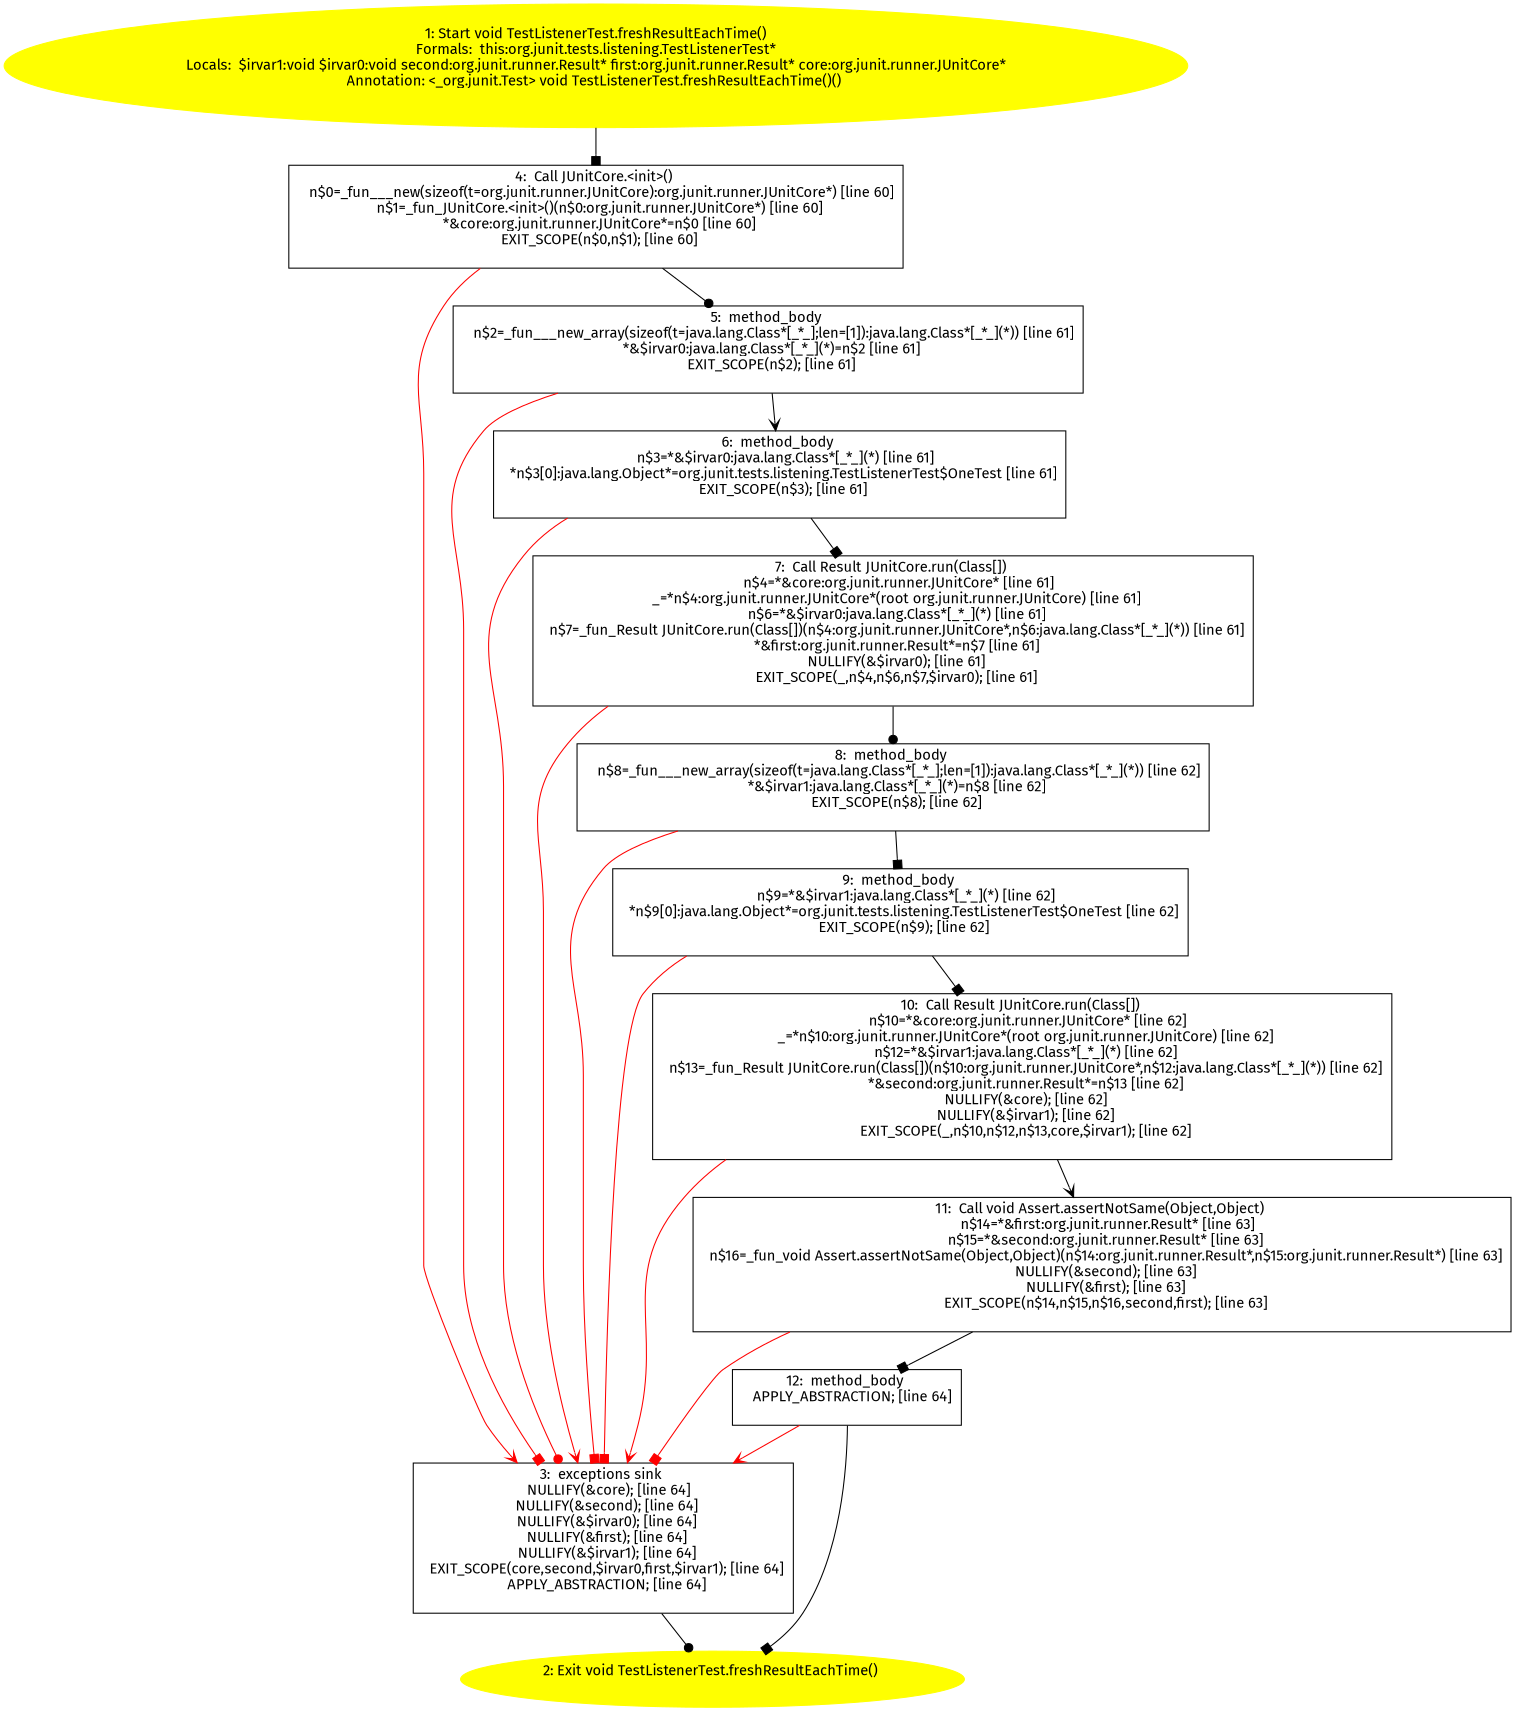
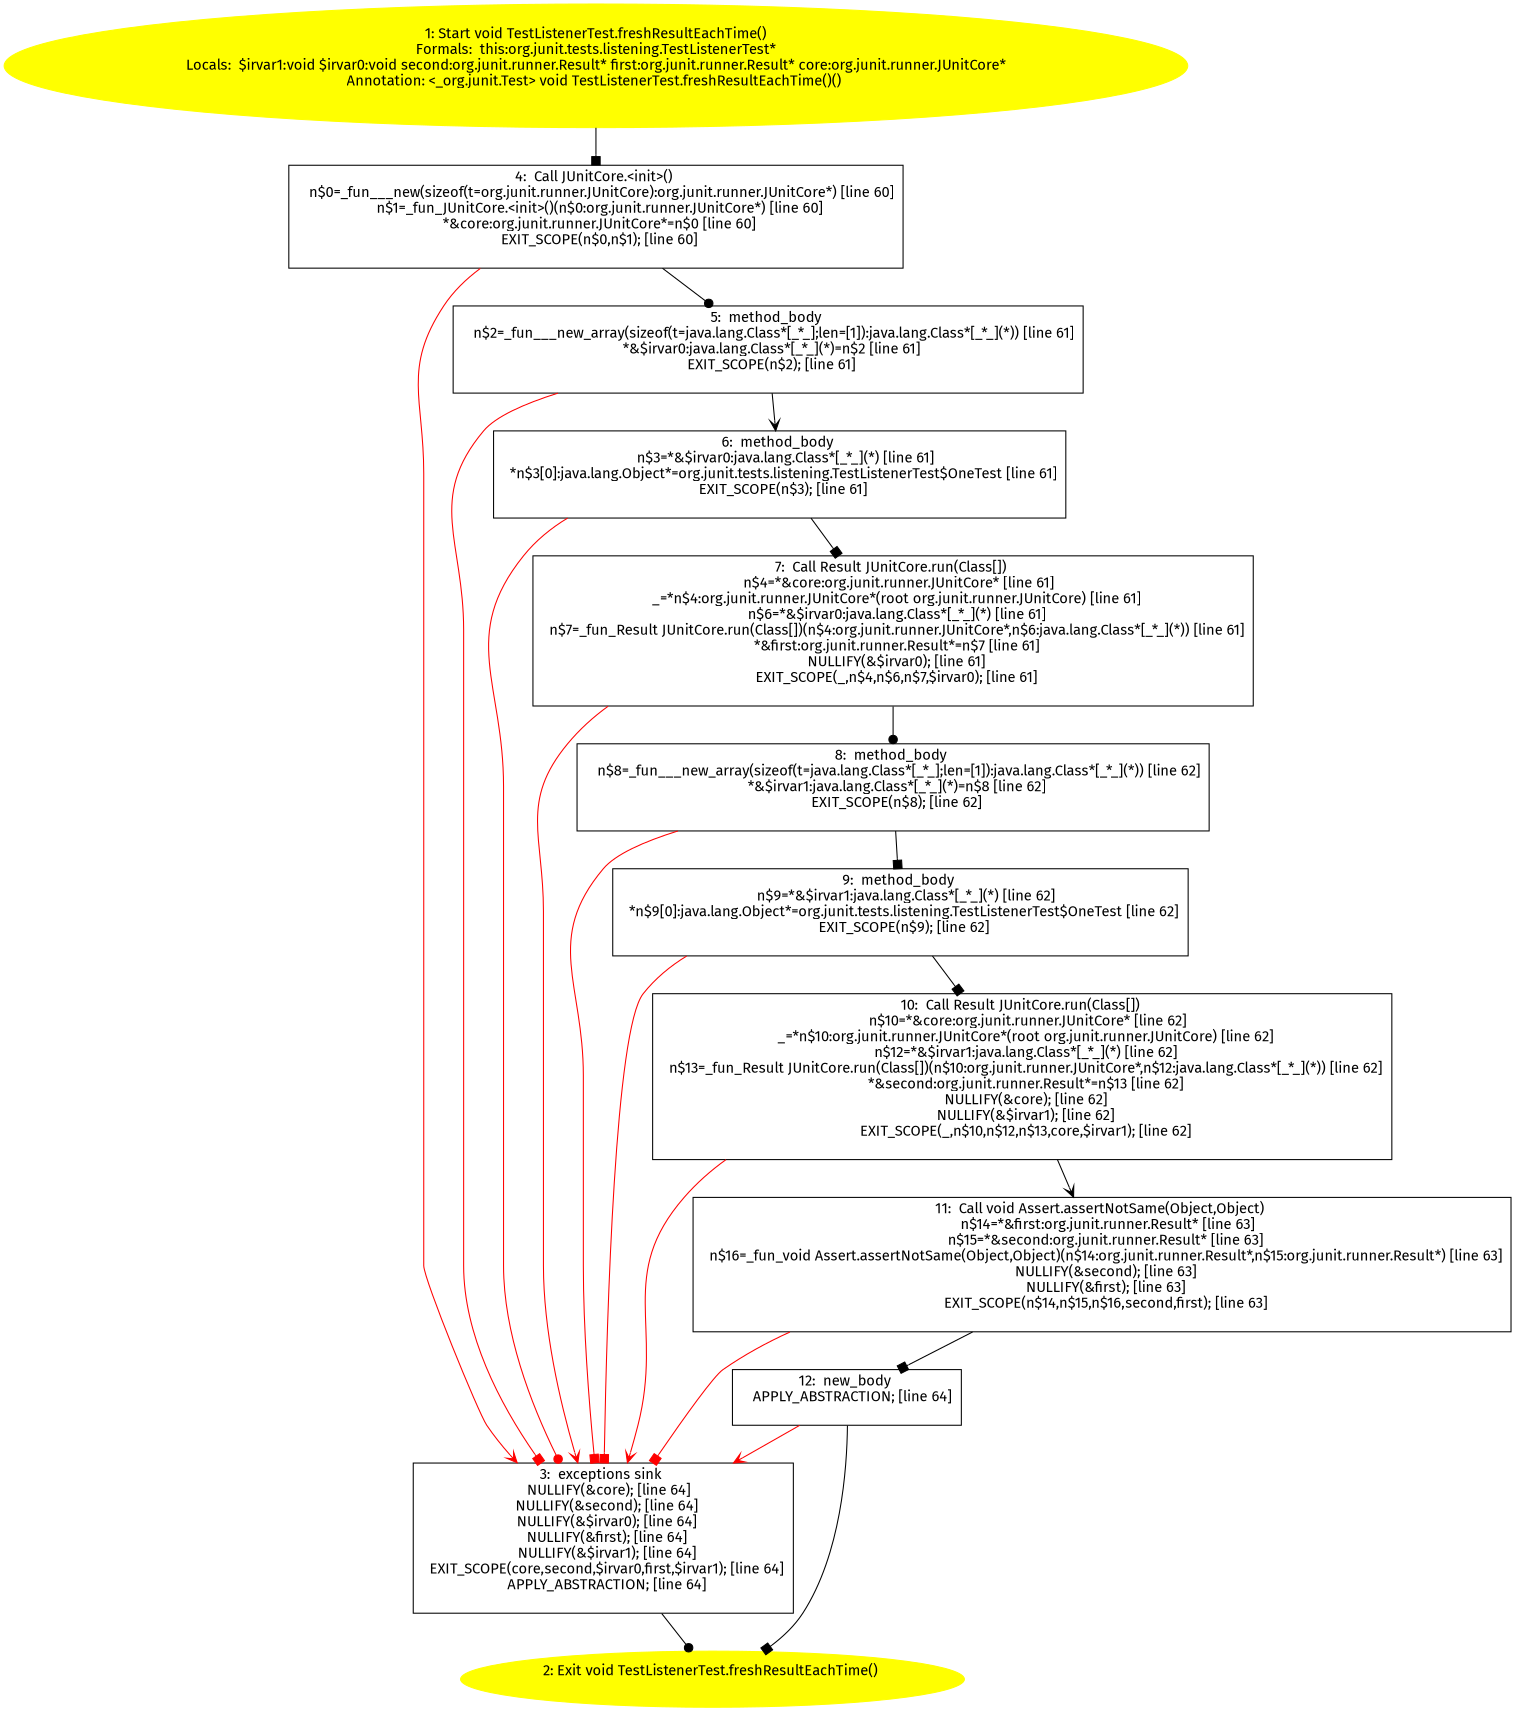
node "12:  method_body APPLY_ABSTRACTION; [line 64]": label "12:  method_body APPLY_ABSTRACTION; [line 64]" -> "12:  new_body APPLY_ABSTRACTION; [line 64]"
